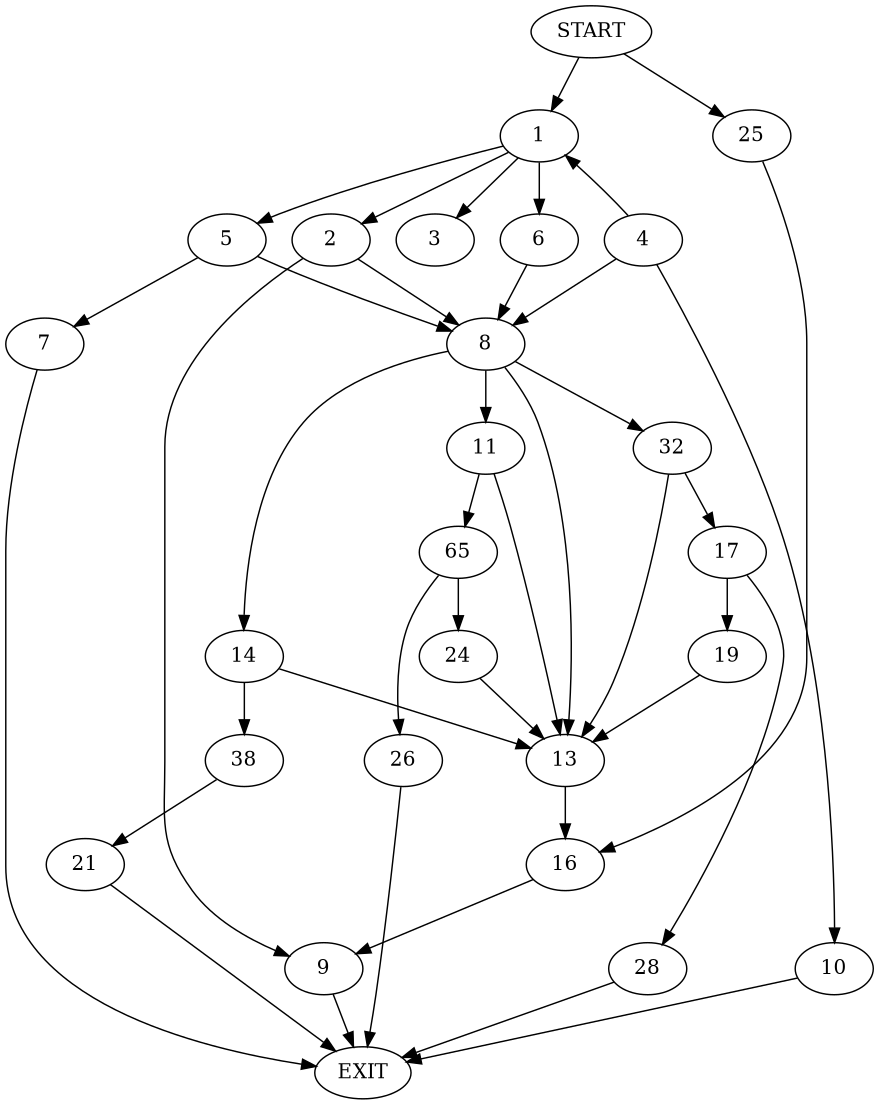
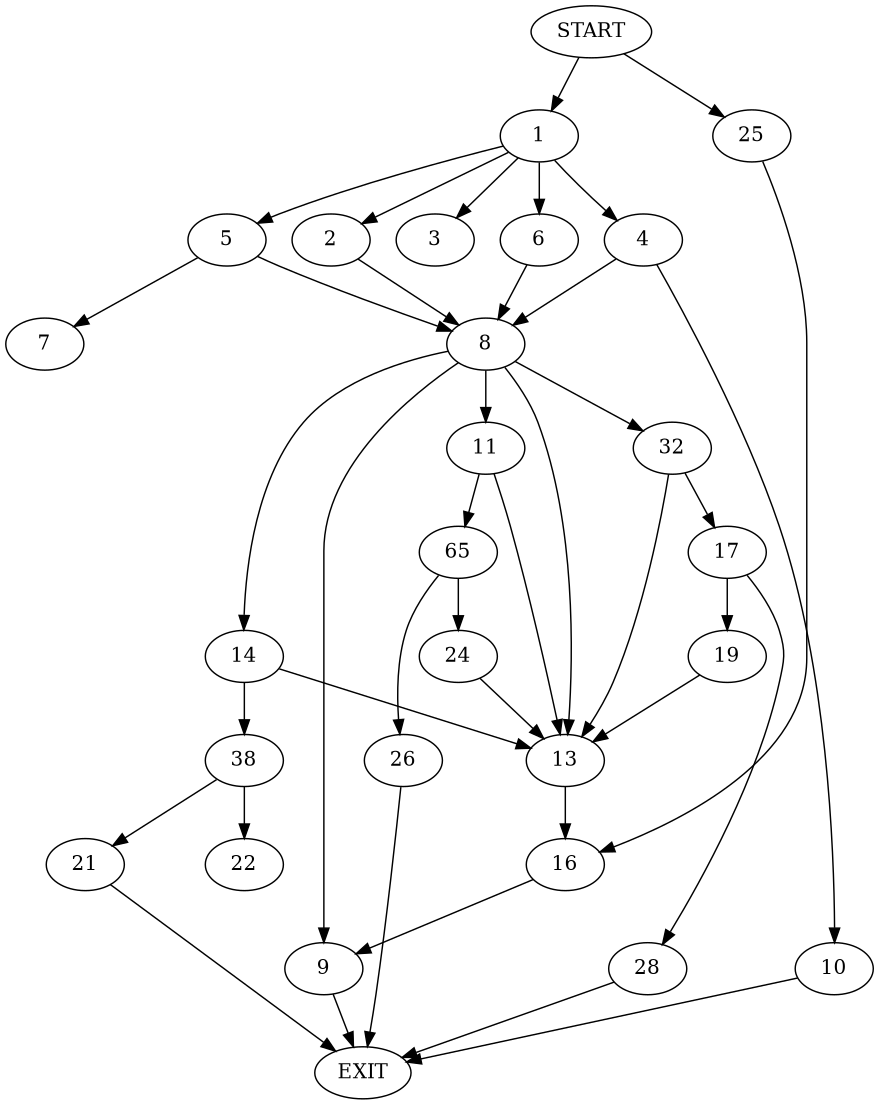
edge "4" -> "1": reversed
edge "2" -> "9": now "8" -> "9"
edge "7" -> "EXIT": removed
node "22": added
